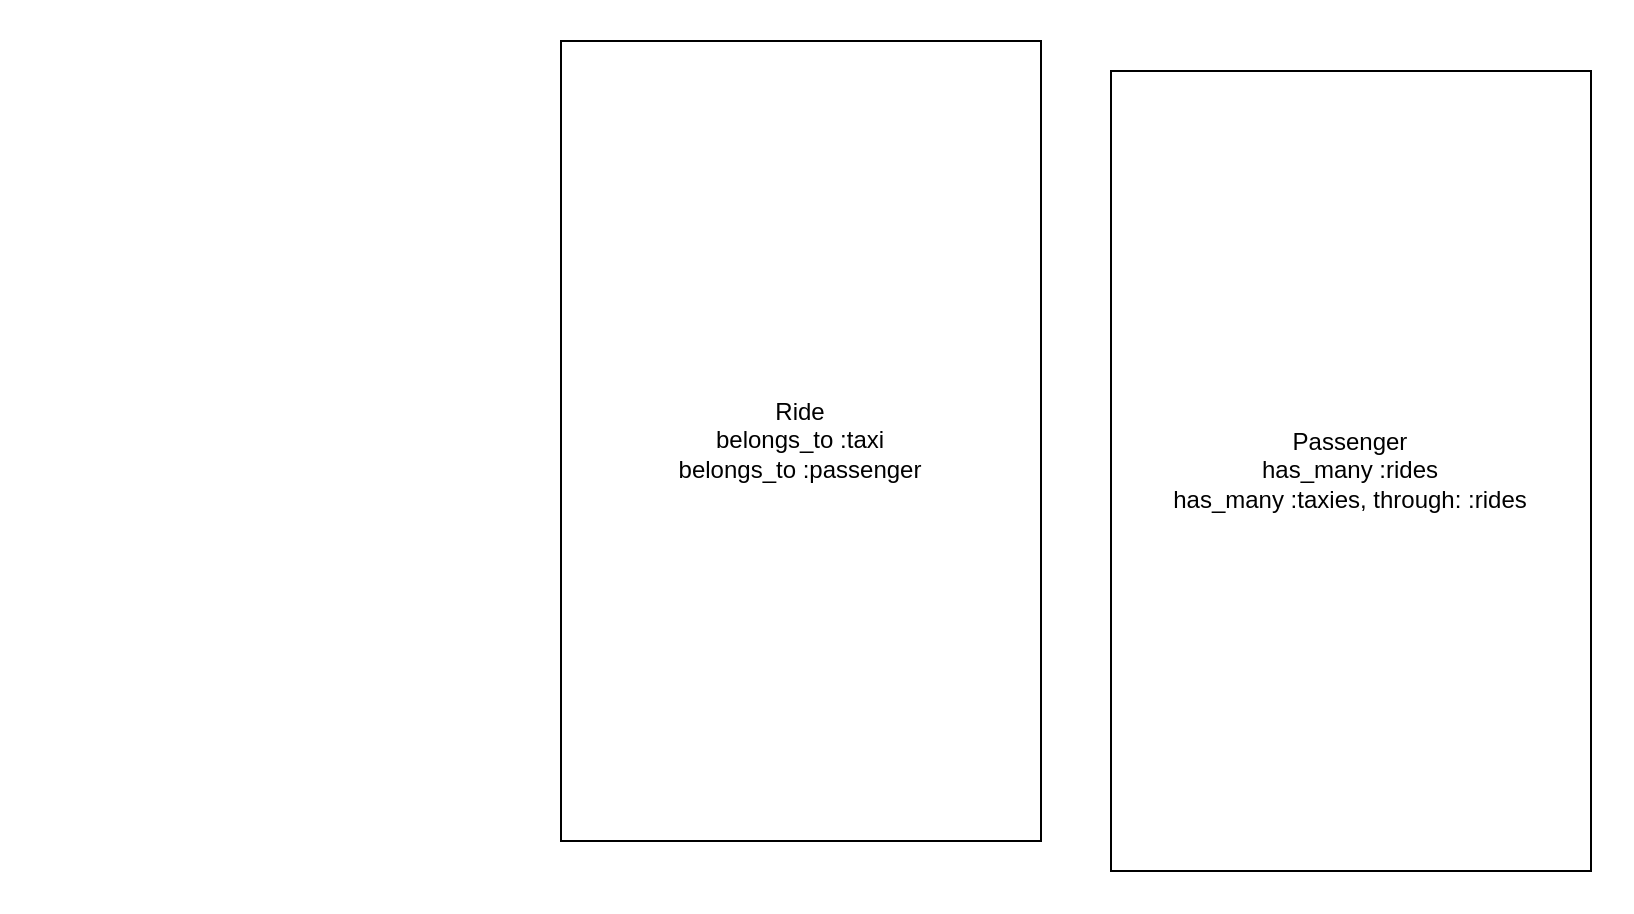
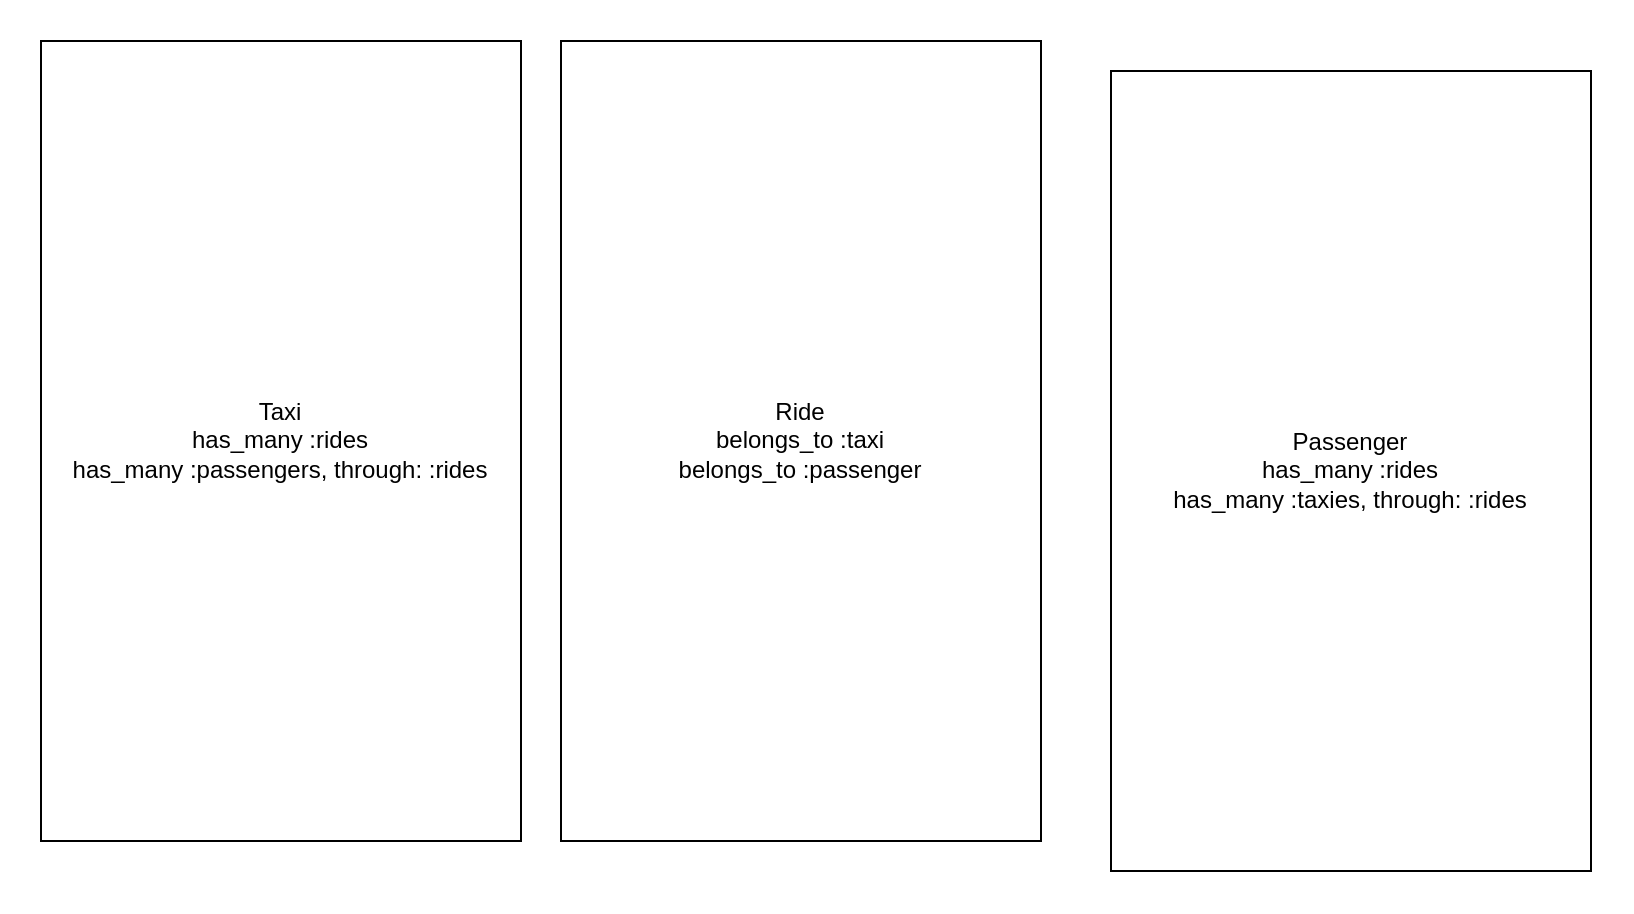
node "Taxi has_many :rides has_many :passengers, through: :rides": added
